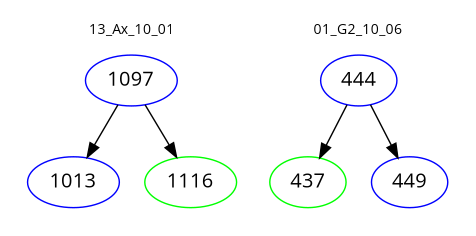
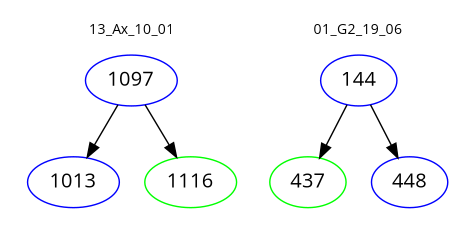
cluster "01_G2_10_06": label "01_G2_10_06" -> "01_G2_19_06"
node "444": label "444" -> "144"
node "449": label "449" -> "448"
